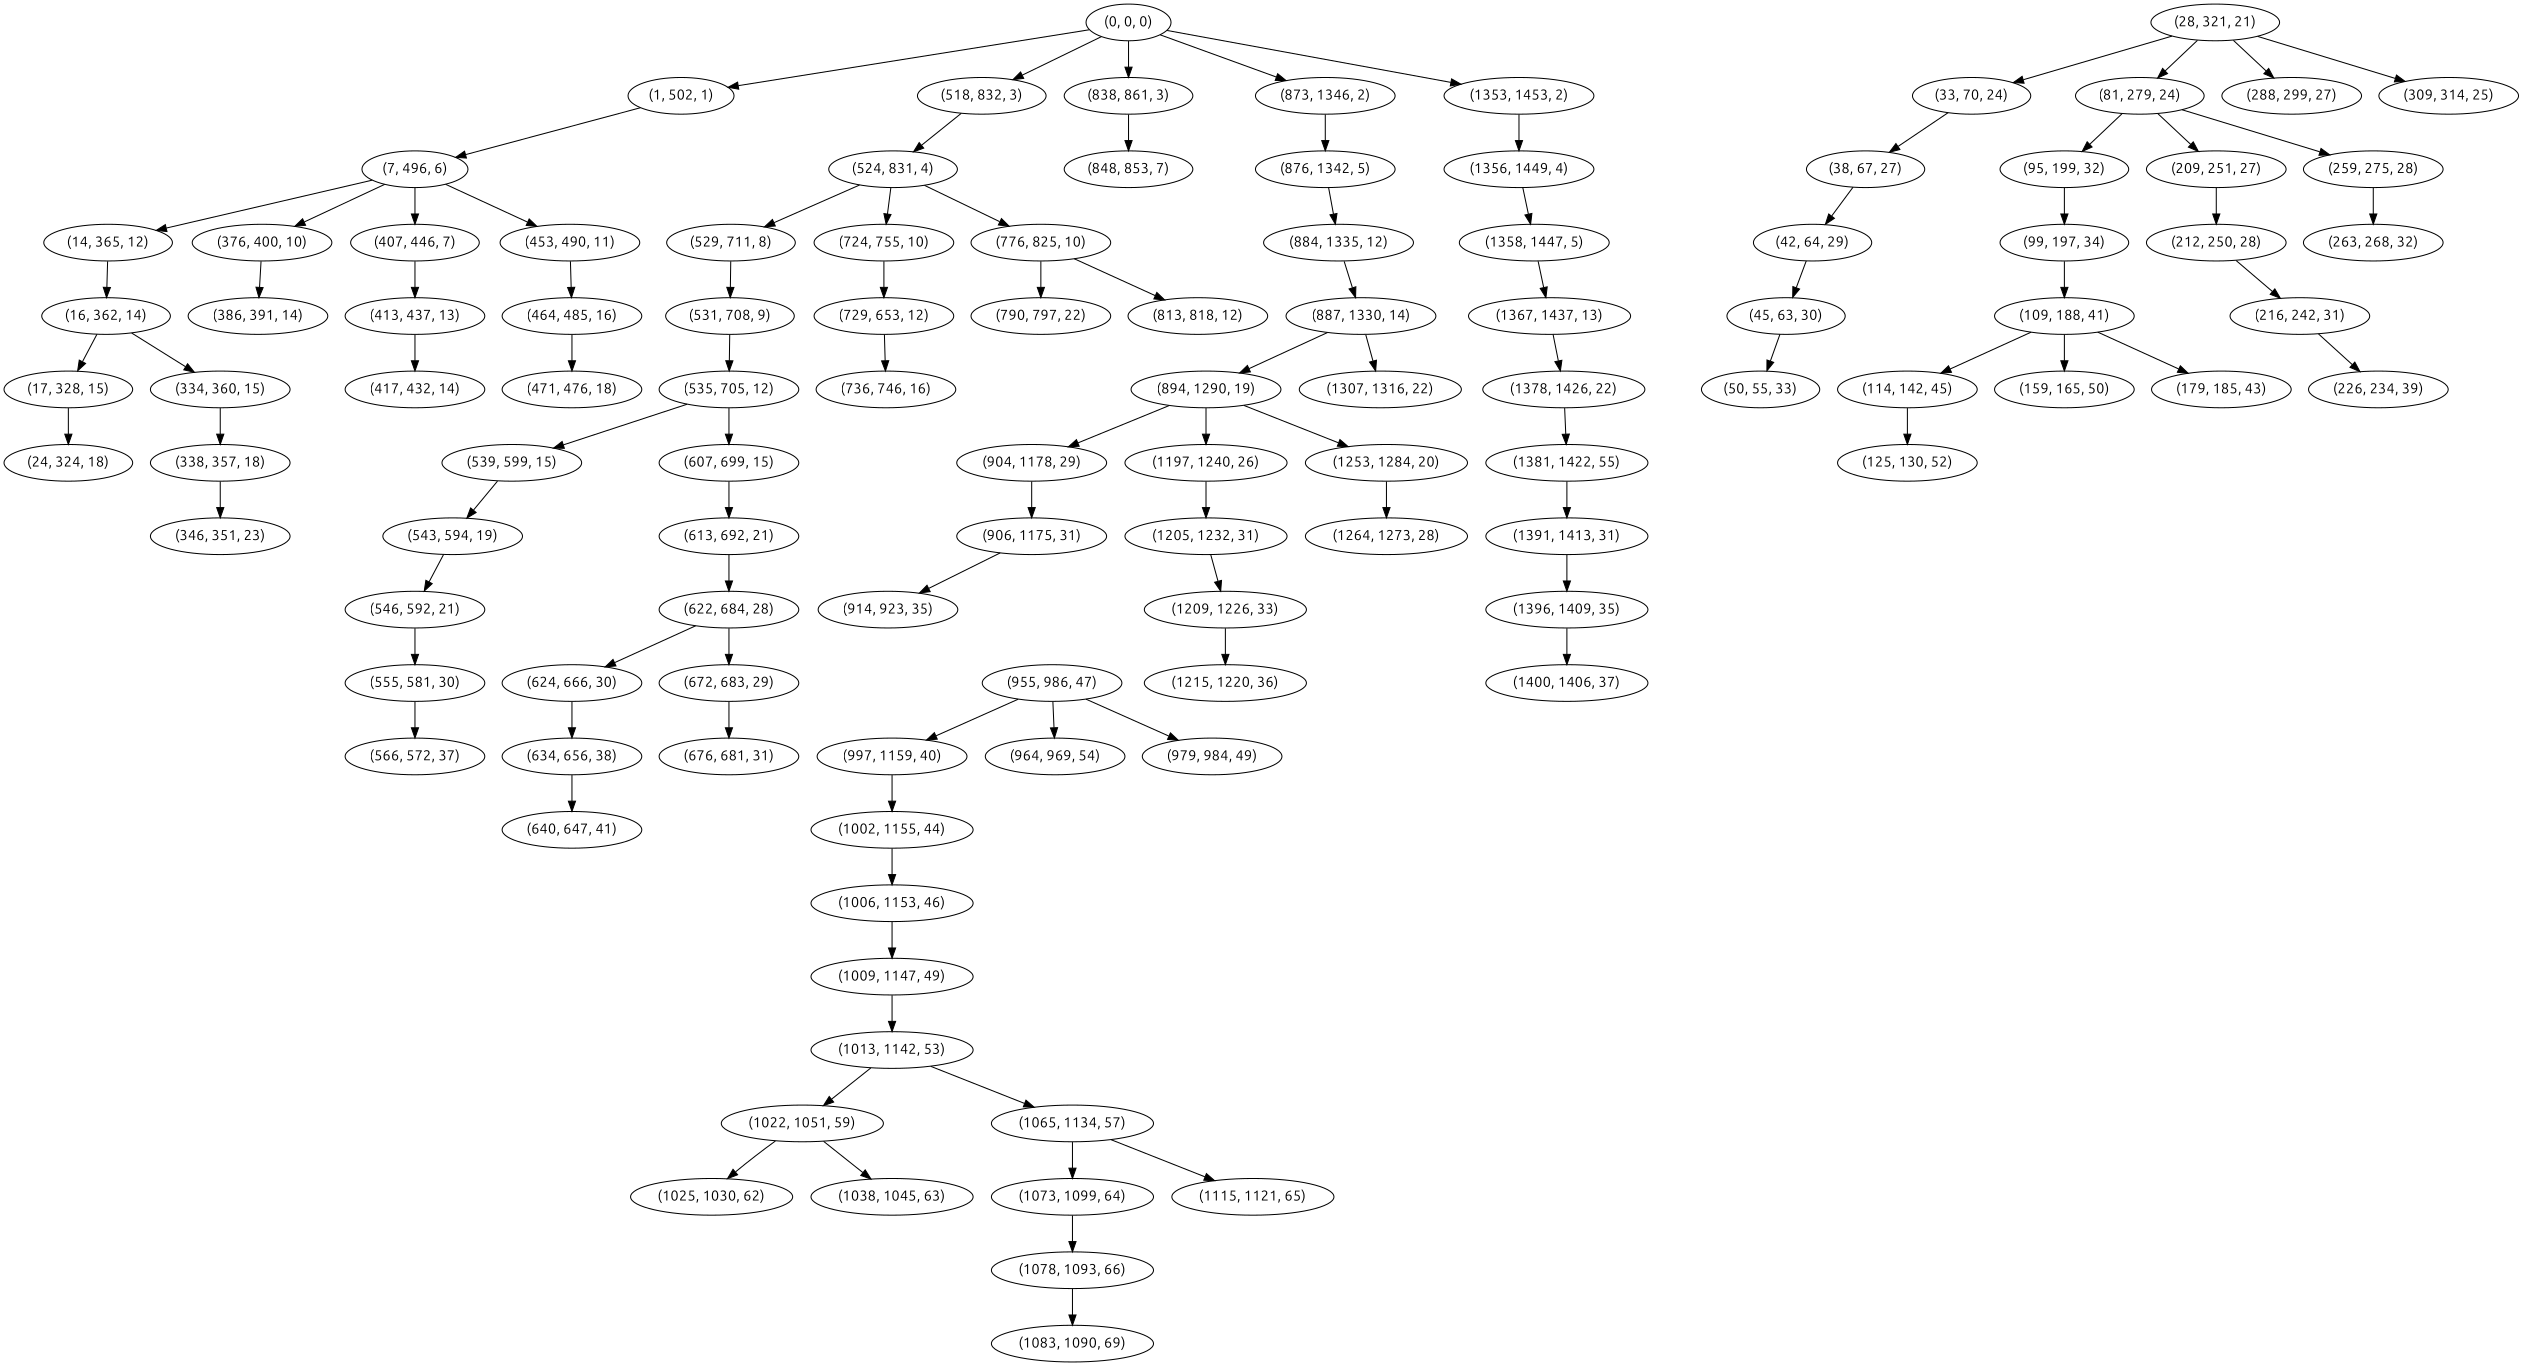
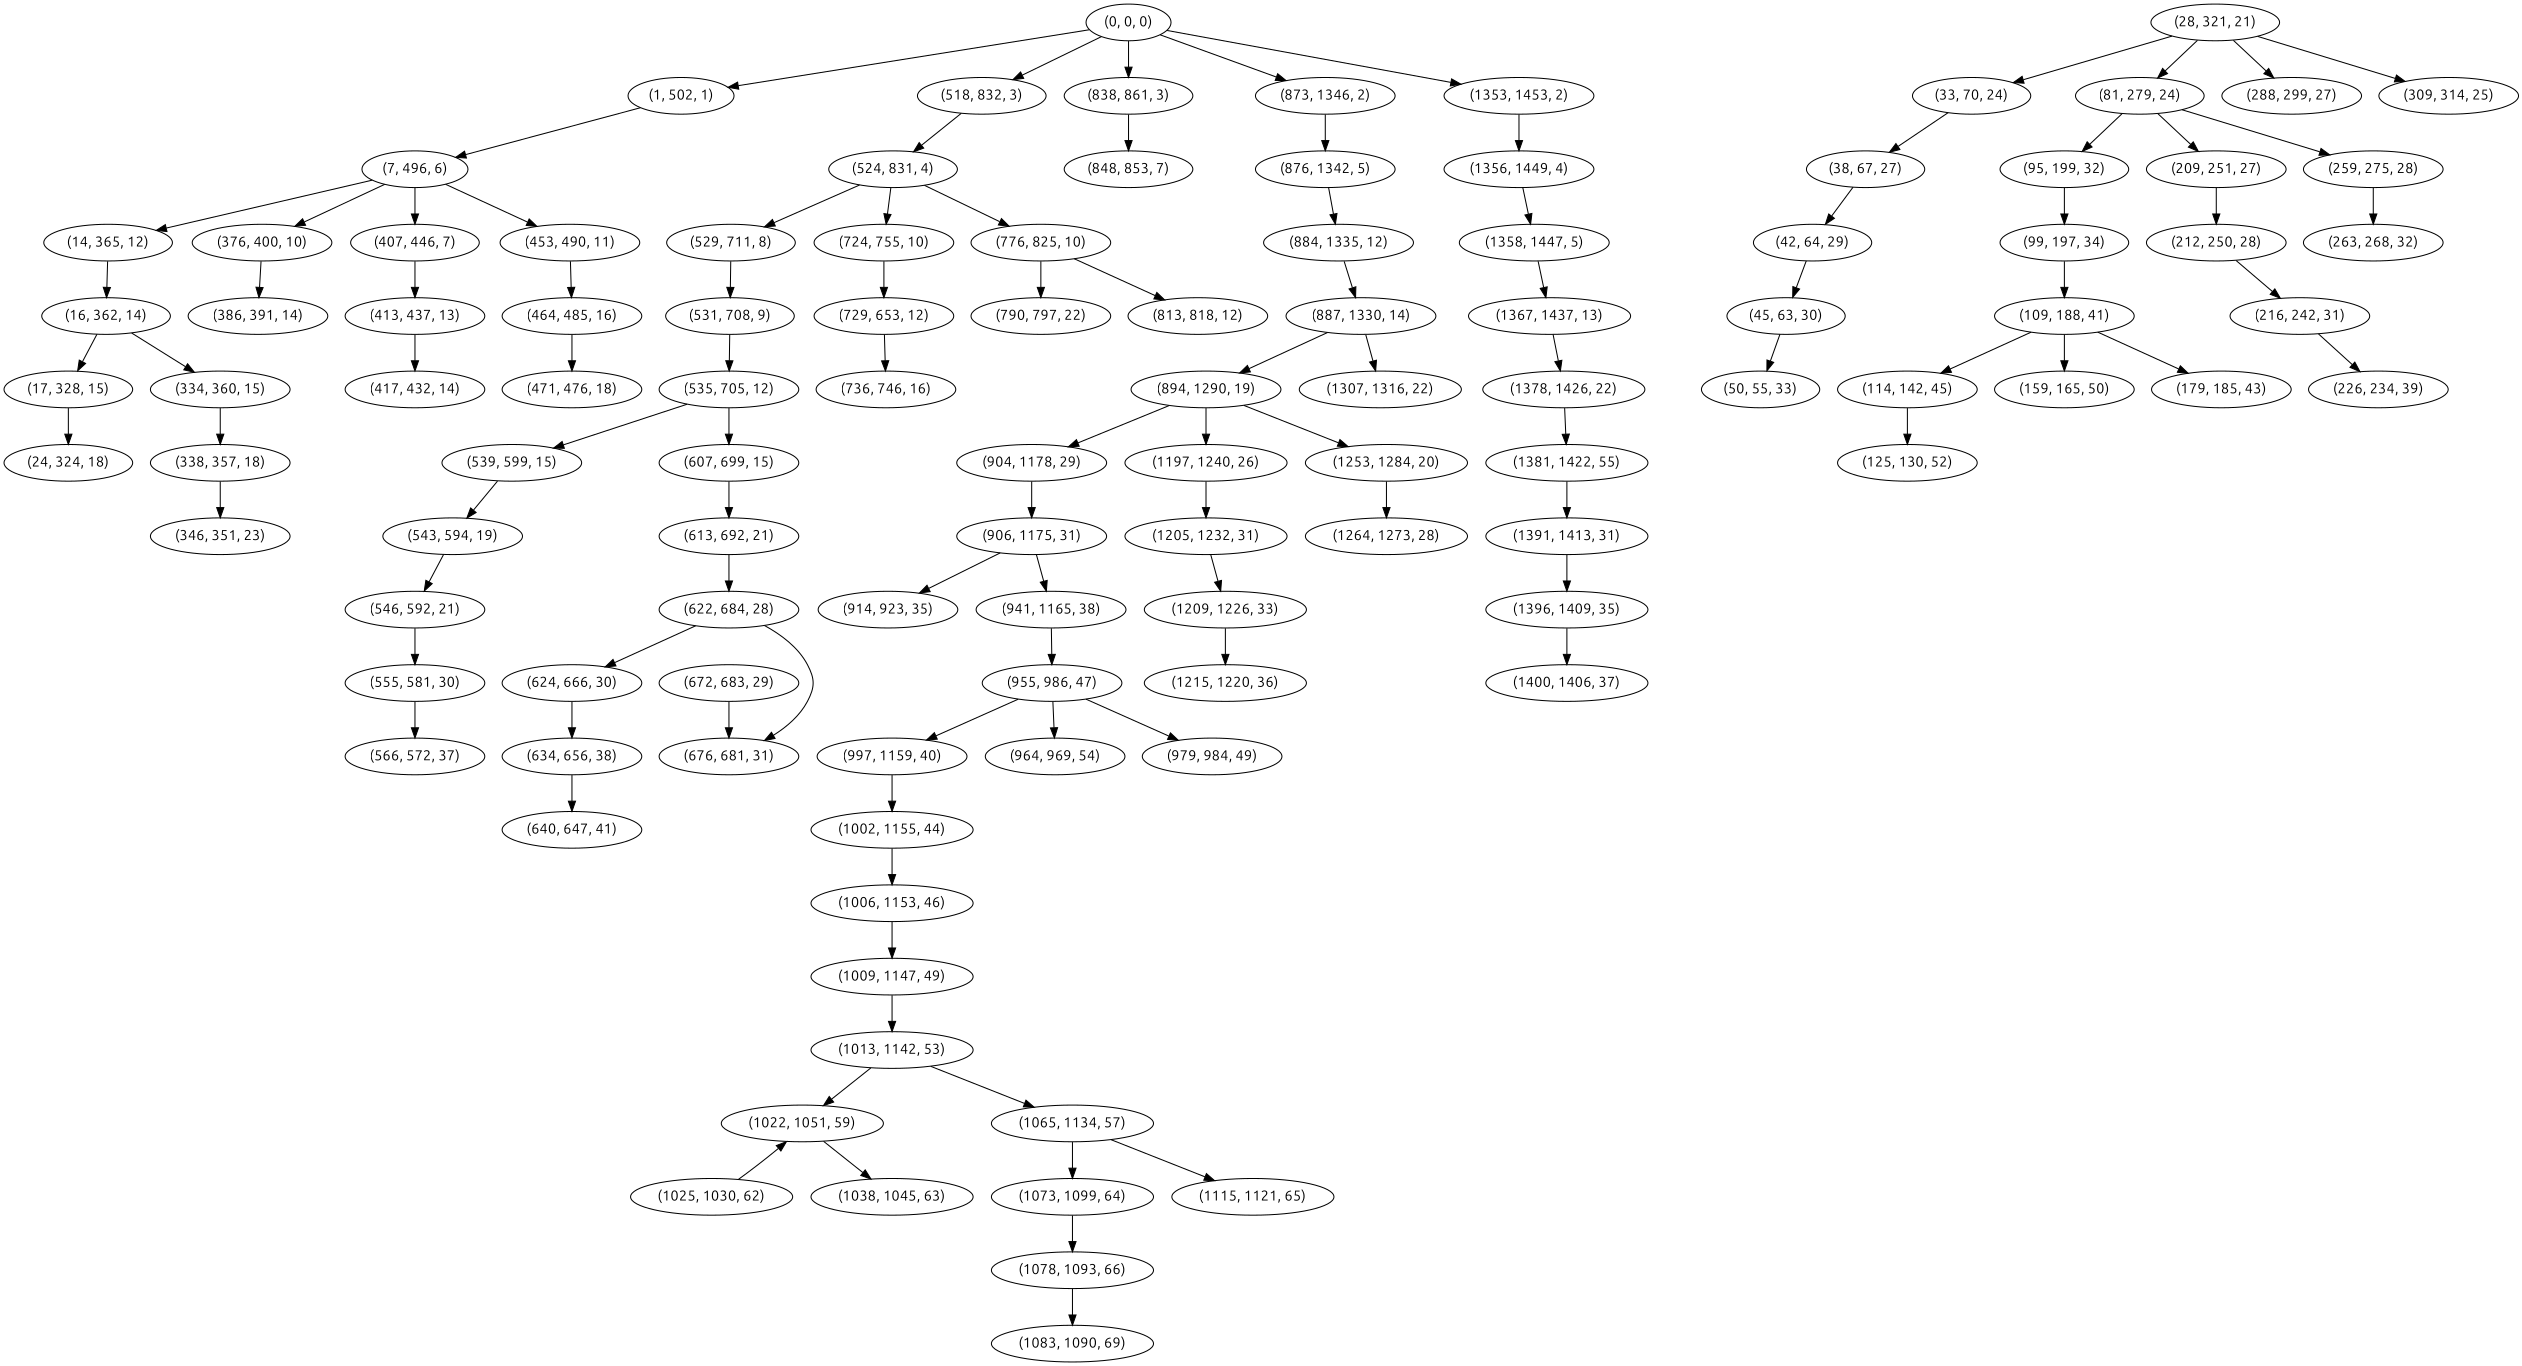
node "(941, 1165, 38)": added
edge "(622, 684, 28)" -> "(672, 683, 29)": now "(622, 684, 28)" -> "(676, 681, 31)"
edge "(1022, 1051, 59)" -> "(1025, 1030, 62)": reversed
